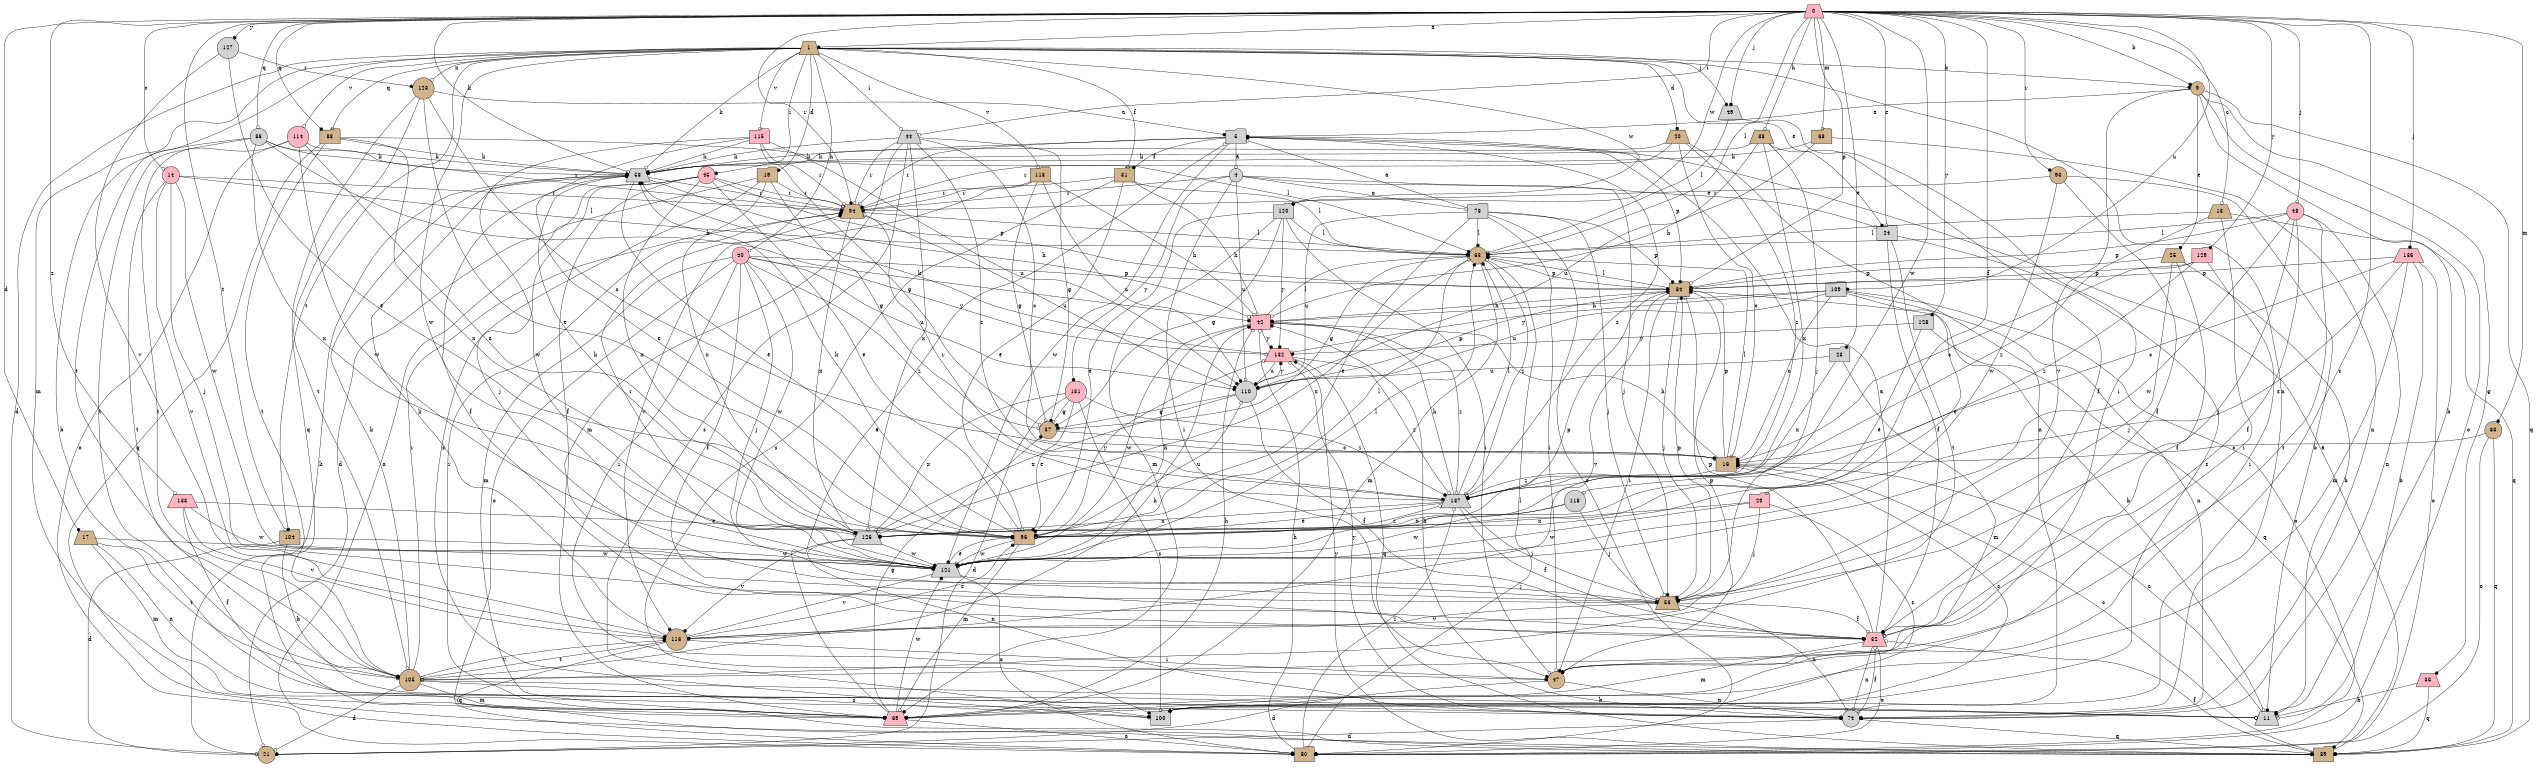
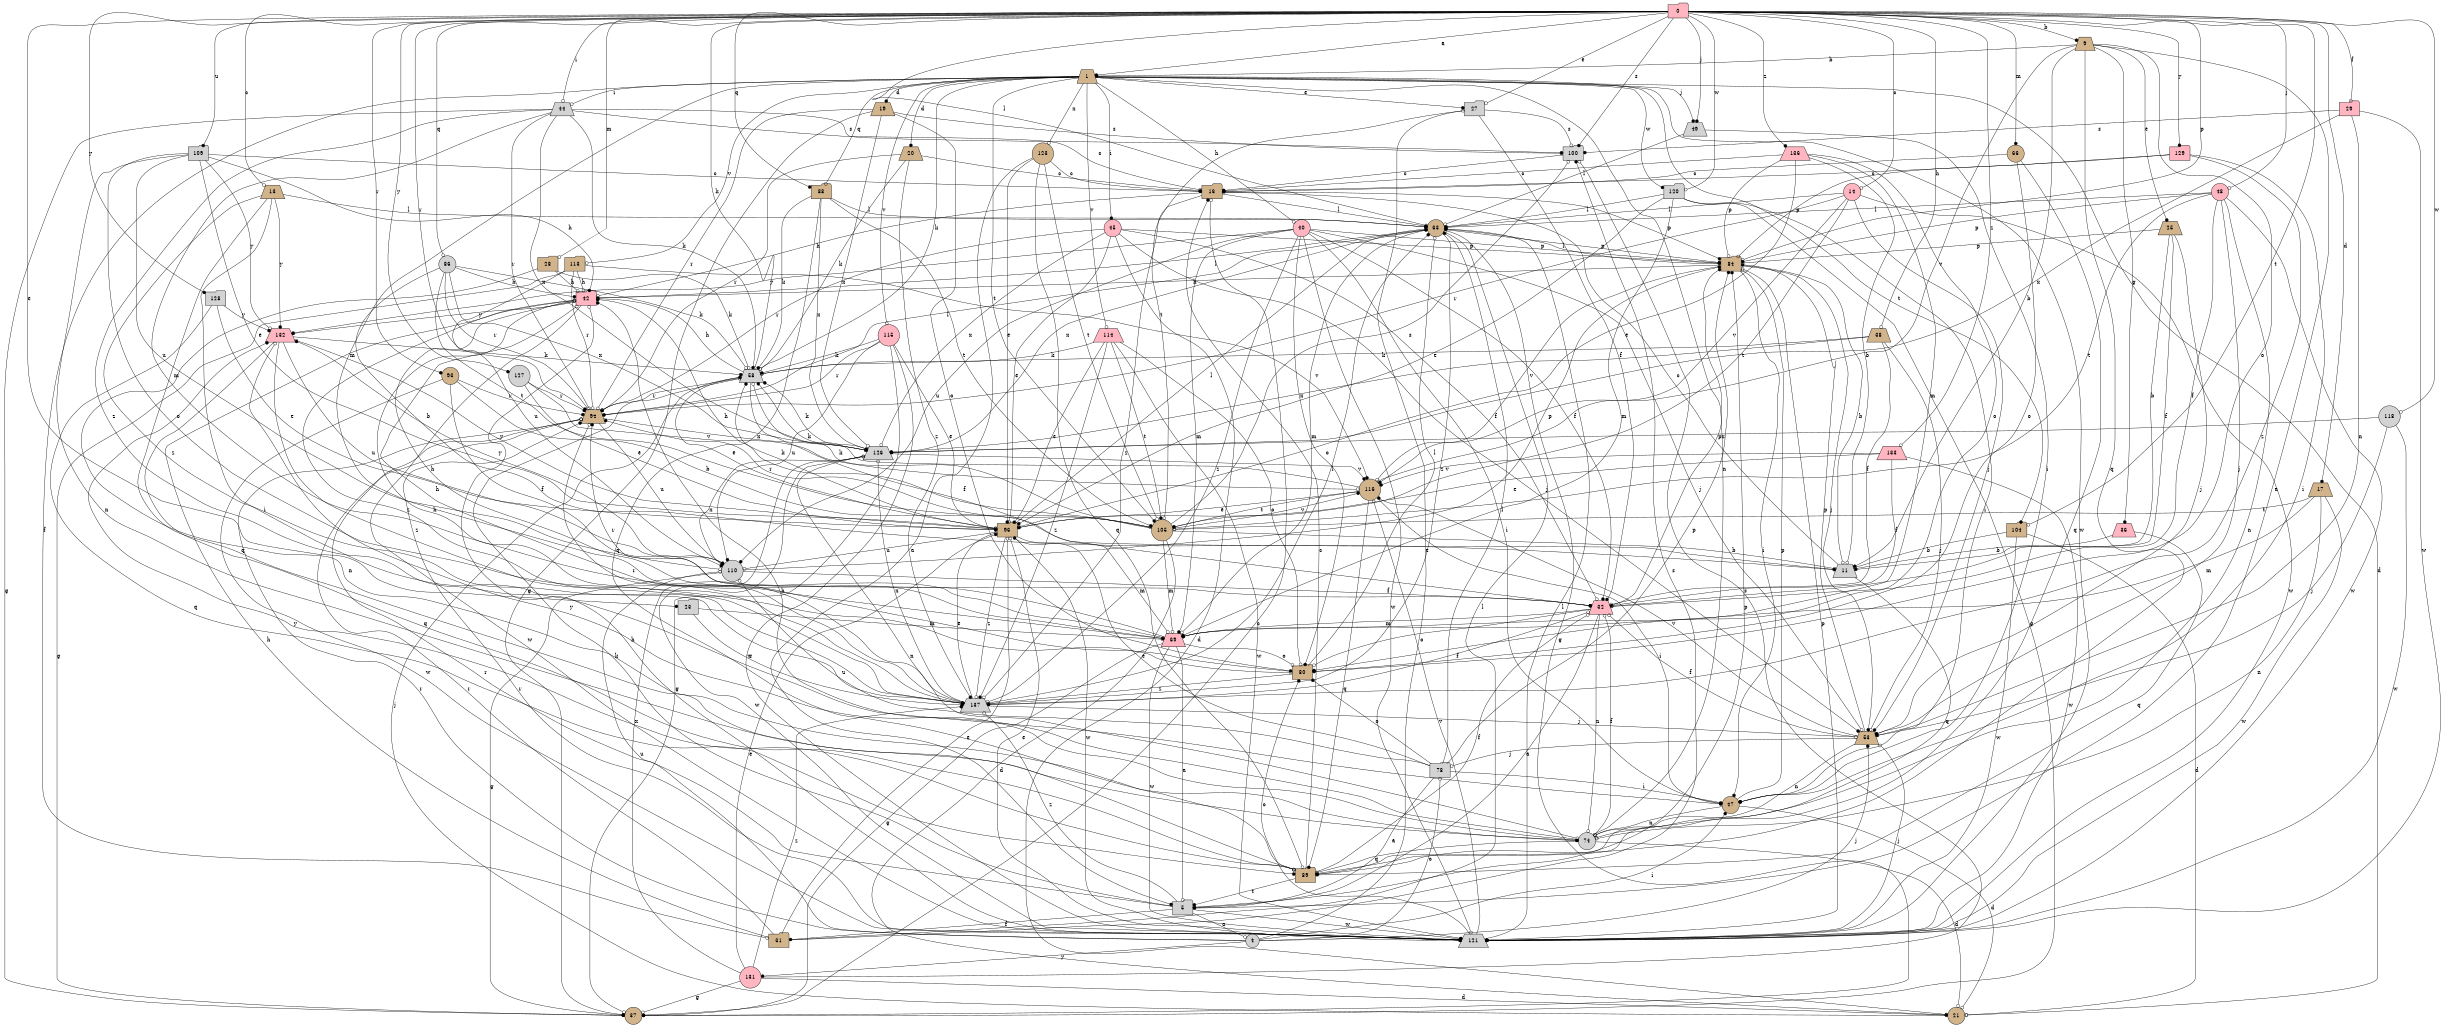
node "0": shape trapezium -> folder
edge "1" -> "9": reversed
edge "127" -> "123": now "127" -> "94"
node "9": shape circle -> trapezium
node "114": shape circle -> trapezium
node "115": shape folder -> circle
node "68": label "68" -> "28"
edge "0" -> "136": label "j" -> "z"
node "19": shape folder -> trapezium
edge "32" -> "5": arrowhead dot -> odot
node "24": label "24" -> "27"
edge "120" -> "132": now "13" -> "132"
edge "38" -> "110": removed, label "u"
edge "23" -> "110": removed, label "u"
edge "78" -> "53": reversed
edge "20" -> "74": removed, label "n"
edge "23" -> "137": label "x" -> "z"
edge "89" -> "5": label "a" -> "t"
edge "21" -> "58": label "k" -> "j"
edge "14" -> "105": arrowhead odot -> dot
edge "114" -> "137": added, label "z"
edge "29" -> "53": label "j" -> "n"
edge "100" -> "16": arrowhead odot -> dot
edge "133" -> "74": now "133" -> "32"
edge "11" -> "89": added, label "q"
